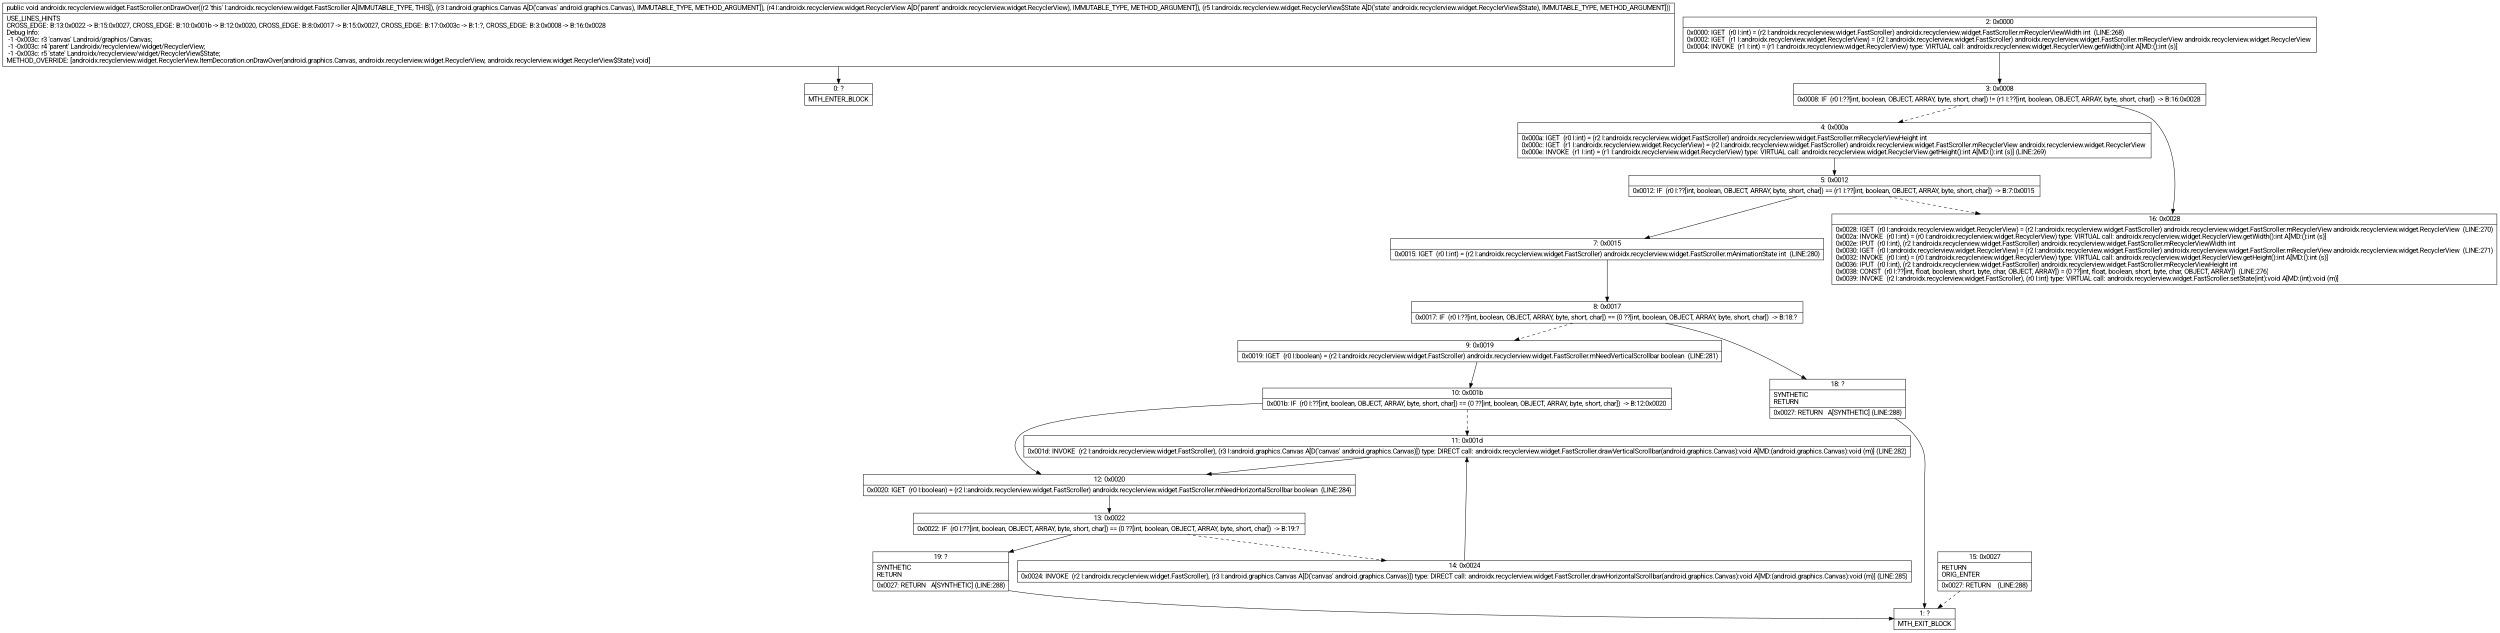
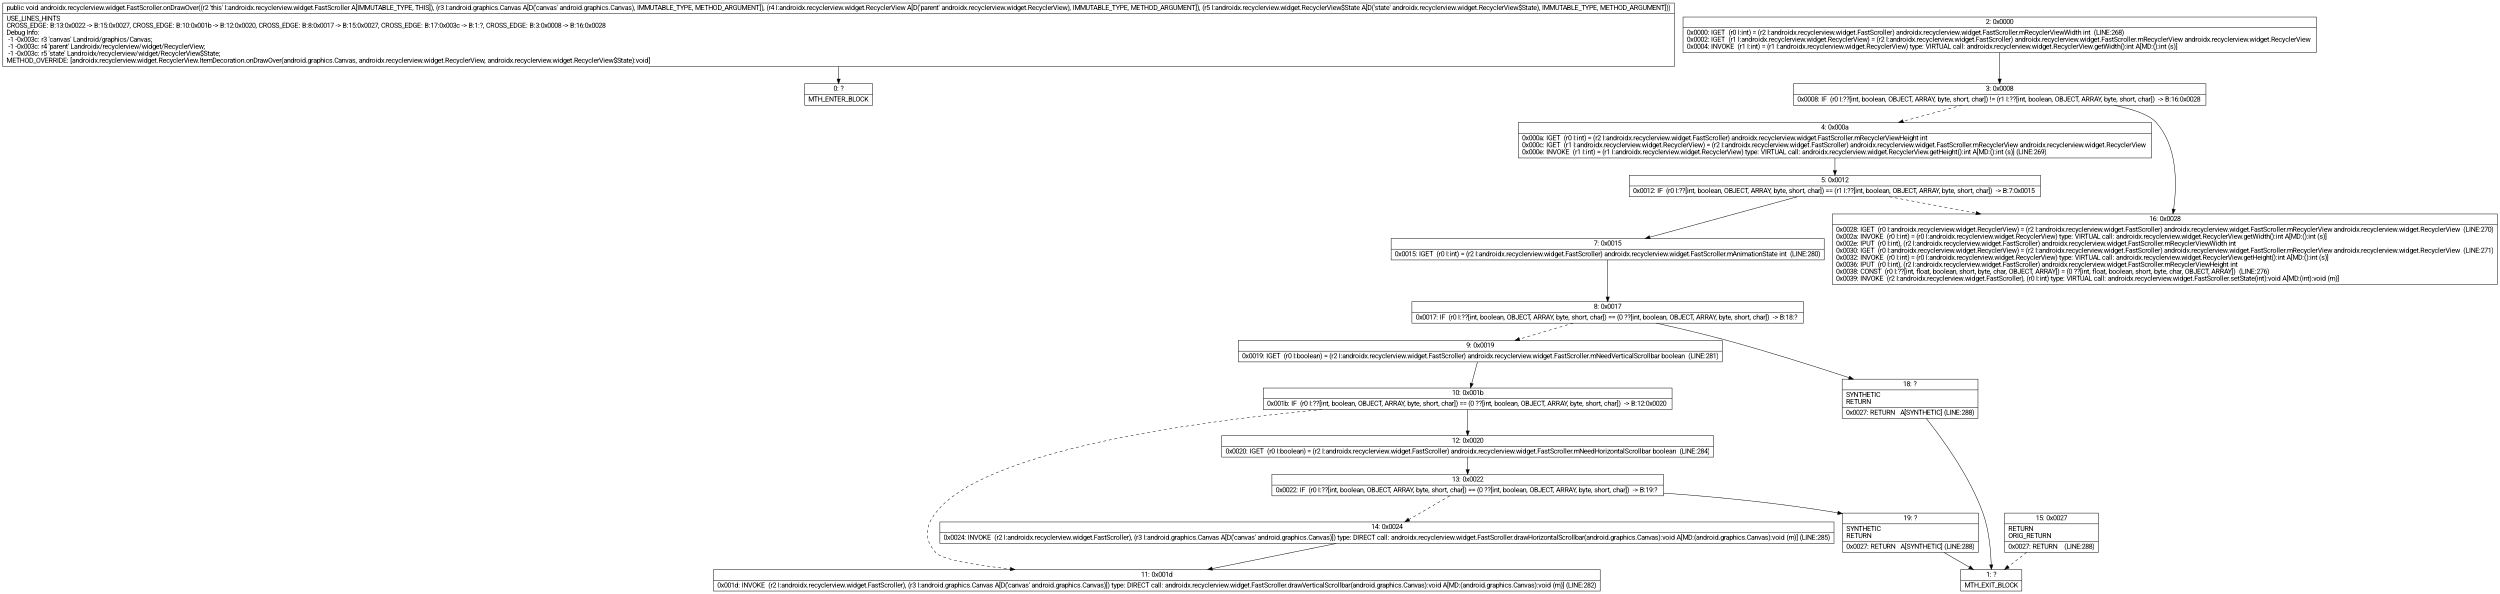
edge "11: 0x001d" -> "12: 0x0020": removed
node "15: 0x0027": text "ORIG_ENTER" -> "ORIG_RETURN"
